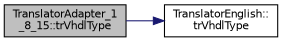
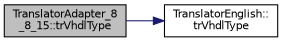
node "TranslatorAdapter_1 _8_15::trVhdlType": label "TranslatorAdapter_1 _8_15::trVhdlType" -> "TranslatorAdapter_8 _8_15::trVhdlType"
